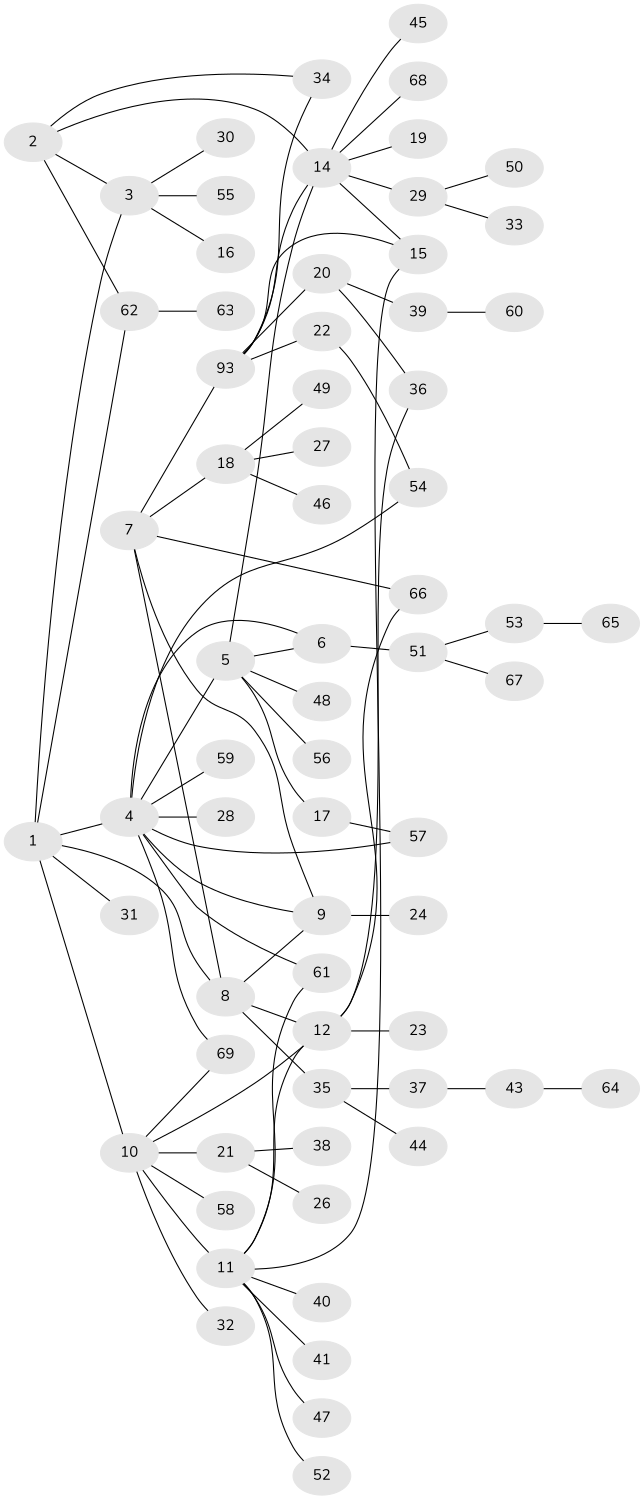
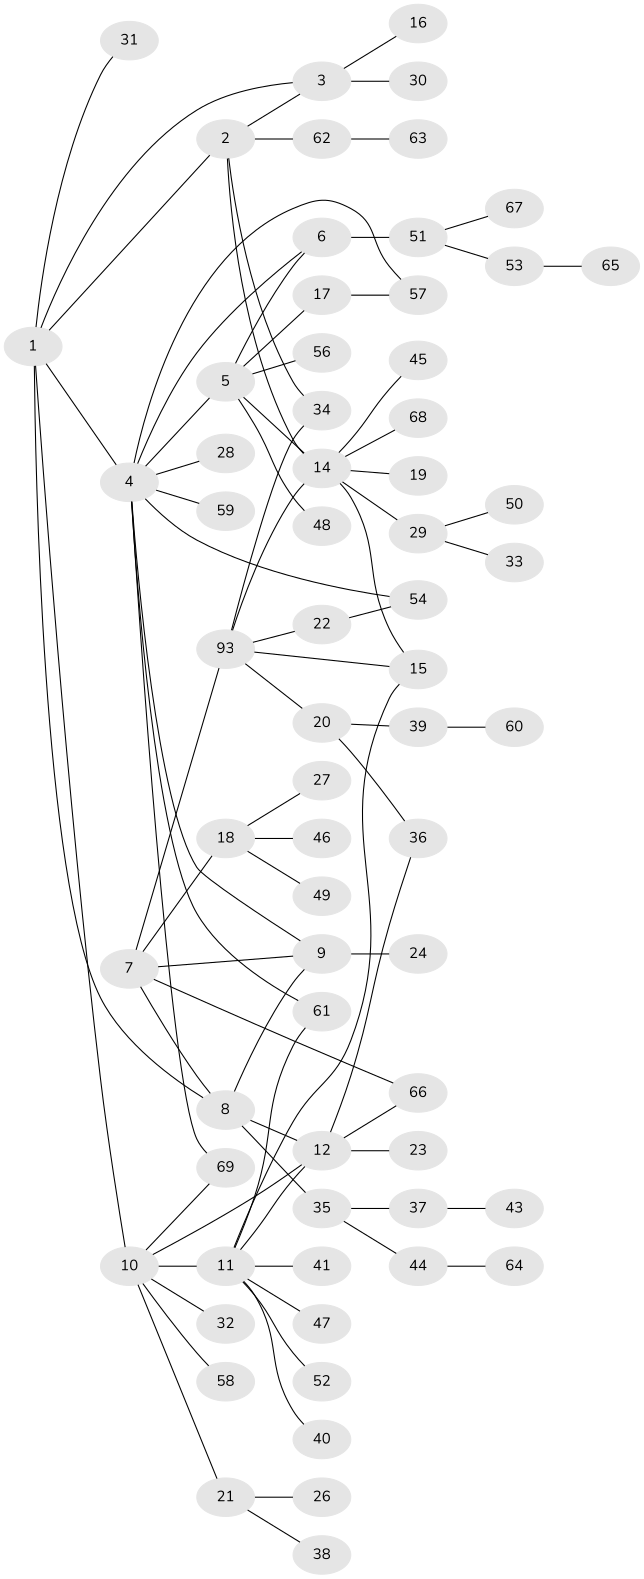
node "55": removed
edge "62" -- "1": now "2" -- "1"
edge "43" -- "64": now "44" -- "64"
